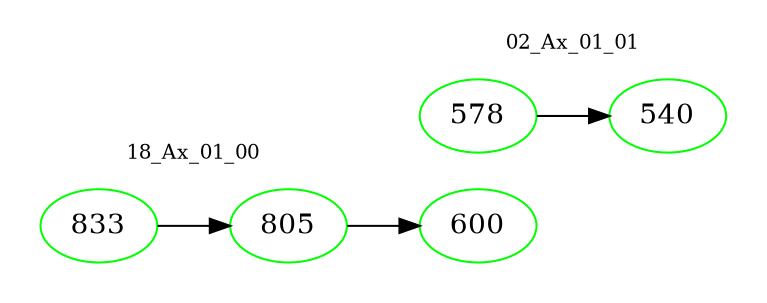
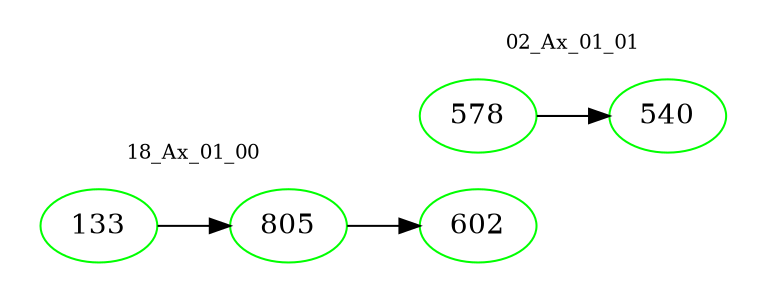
node "833": label "833" -> "133"
node "600": label "600" -> "602"
